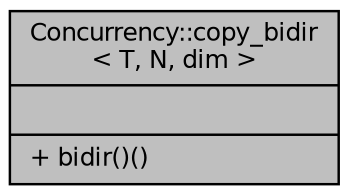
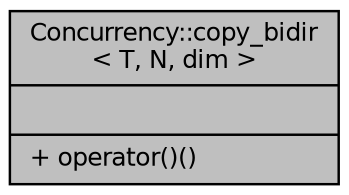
node "Concurrency::copy_bidir": text "+ bidir()()" -> "+ operator()()"
